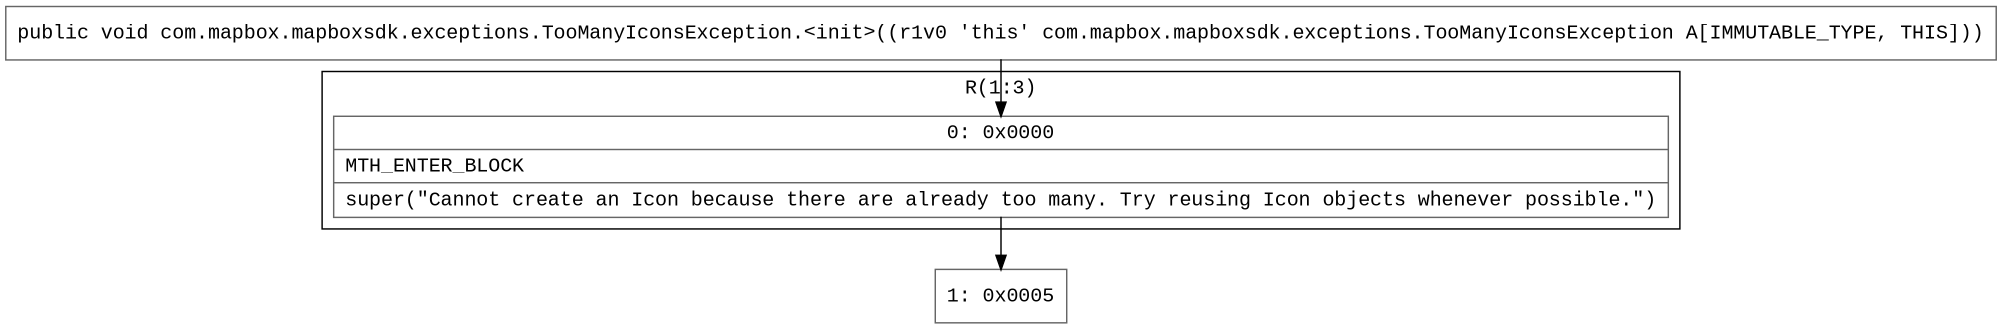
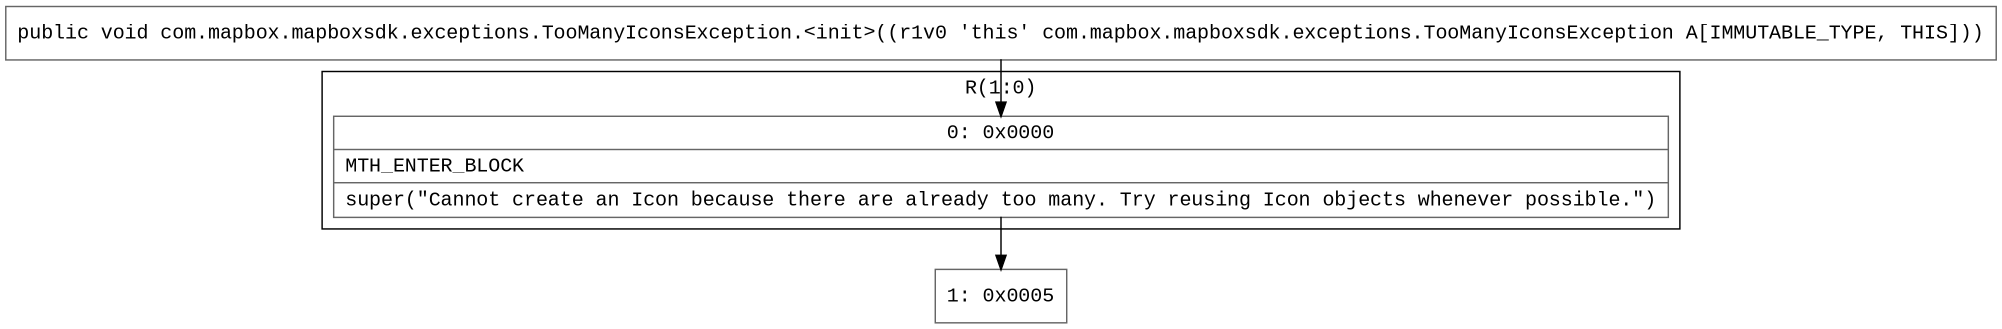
cluster "R(1:3)": label "R(1:3)" -> "R(1:0)"
